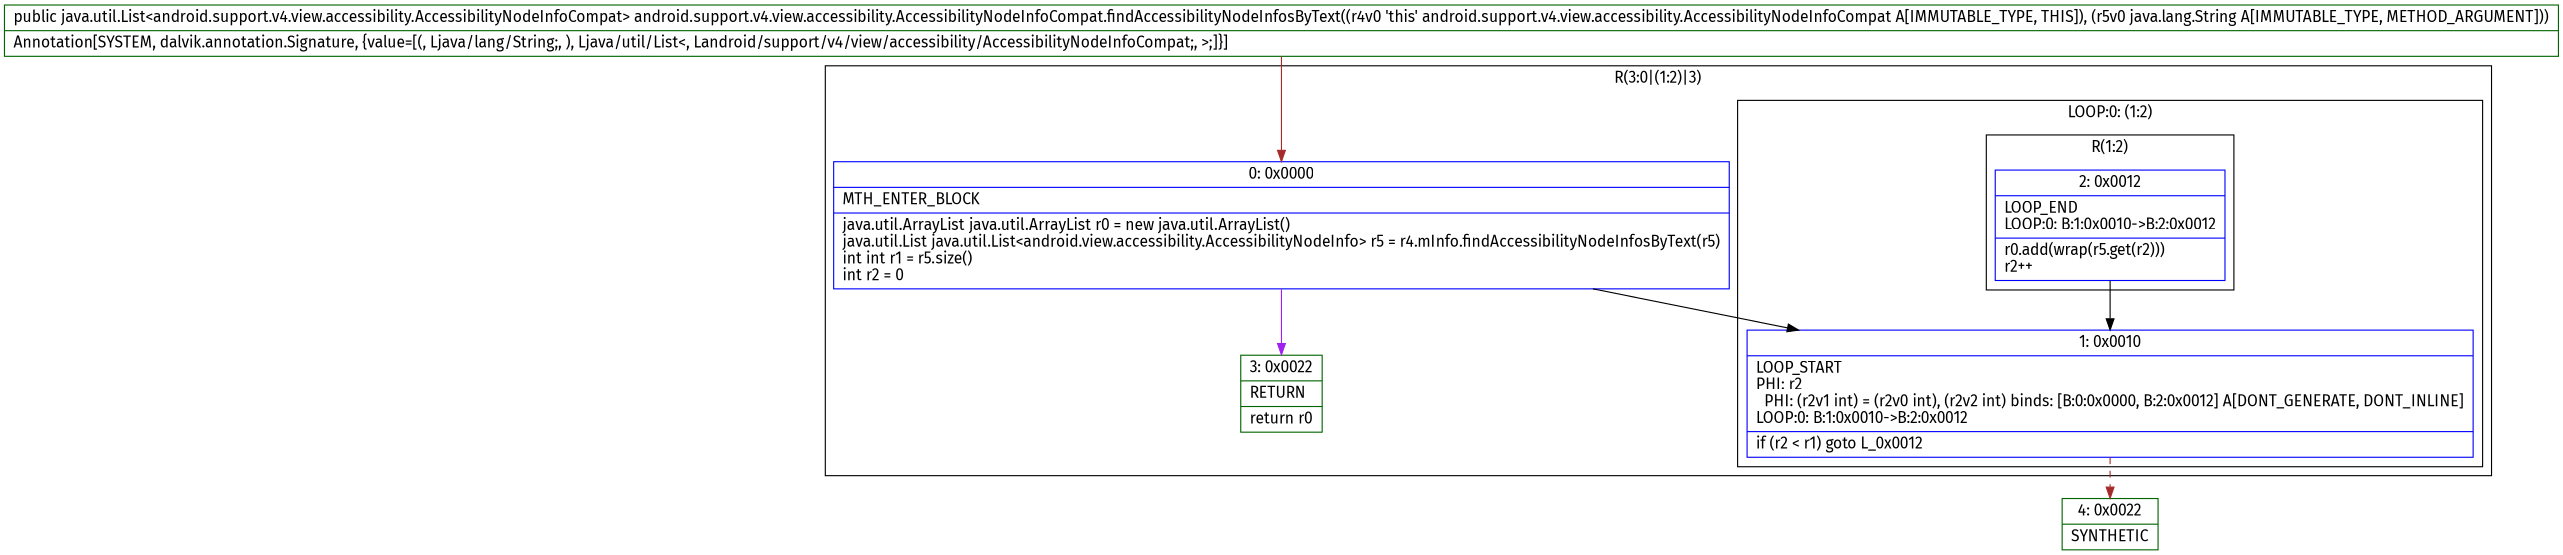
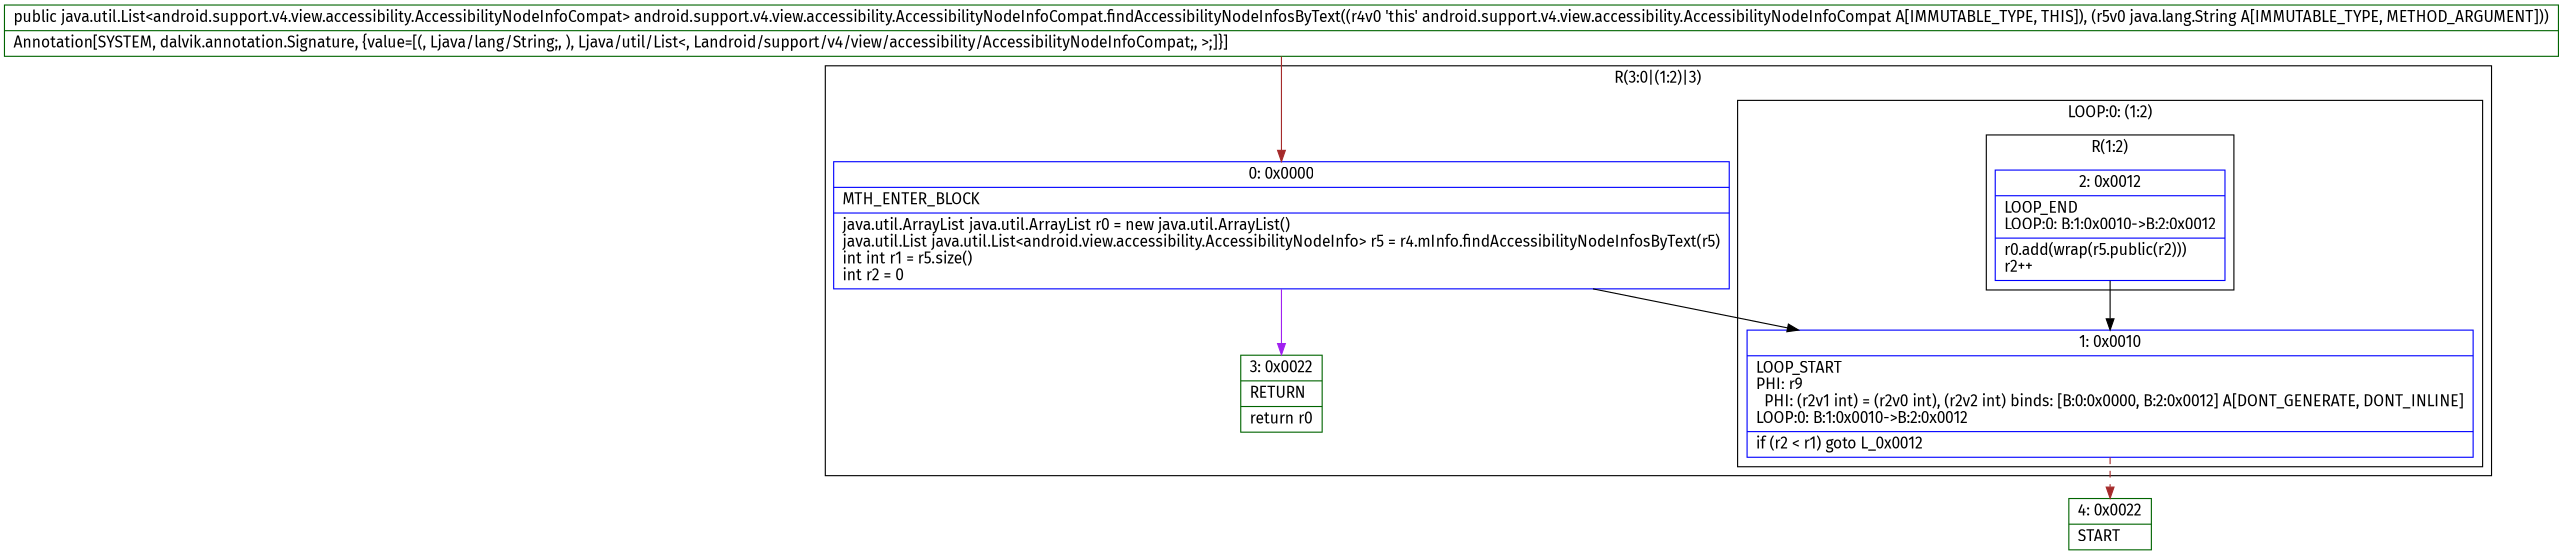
node "2: 0x0012": text "r0.add(wrap(r5.get(r2)))" -> "r0.add(wrap(r5.public(r2)))"
node "1: 0x0010": text "PHI: r2" -> "PHI: r9"
node "4: 0x0022": text "SYNTHETIC" -> "START"
